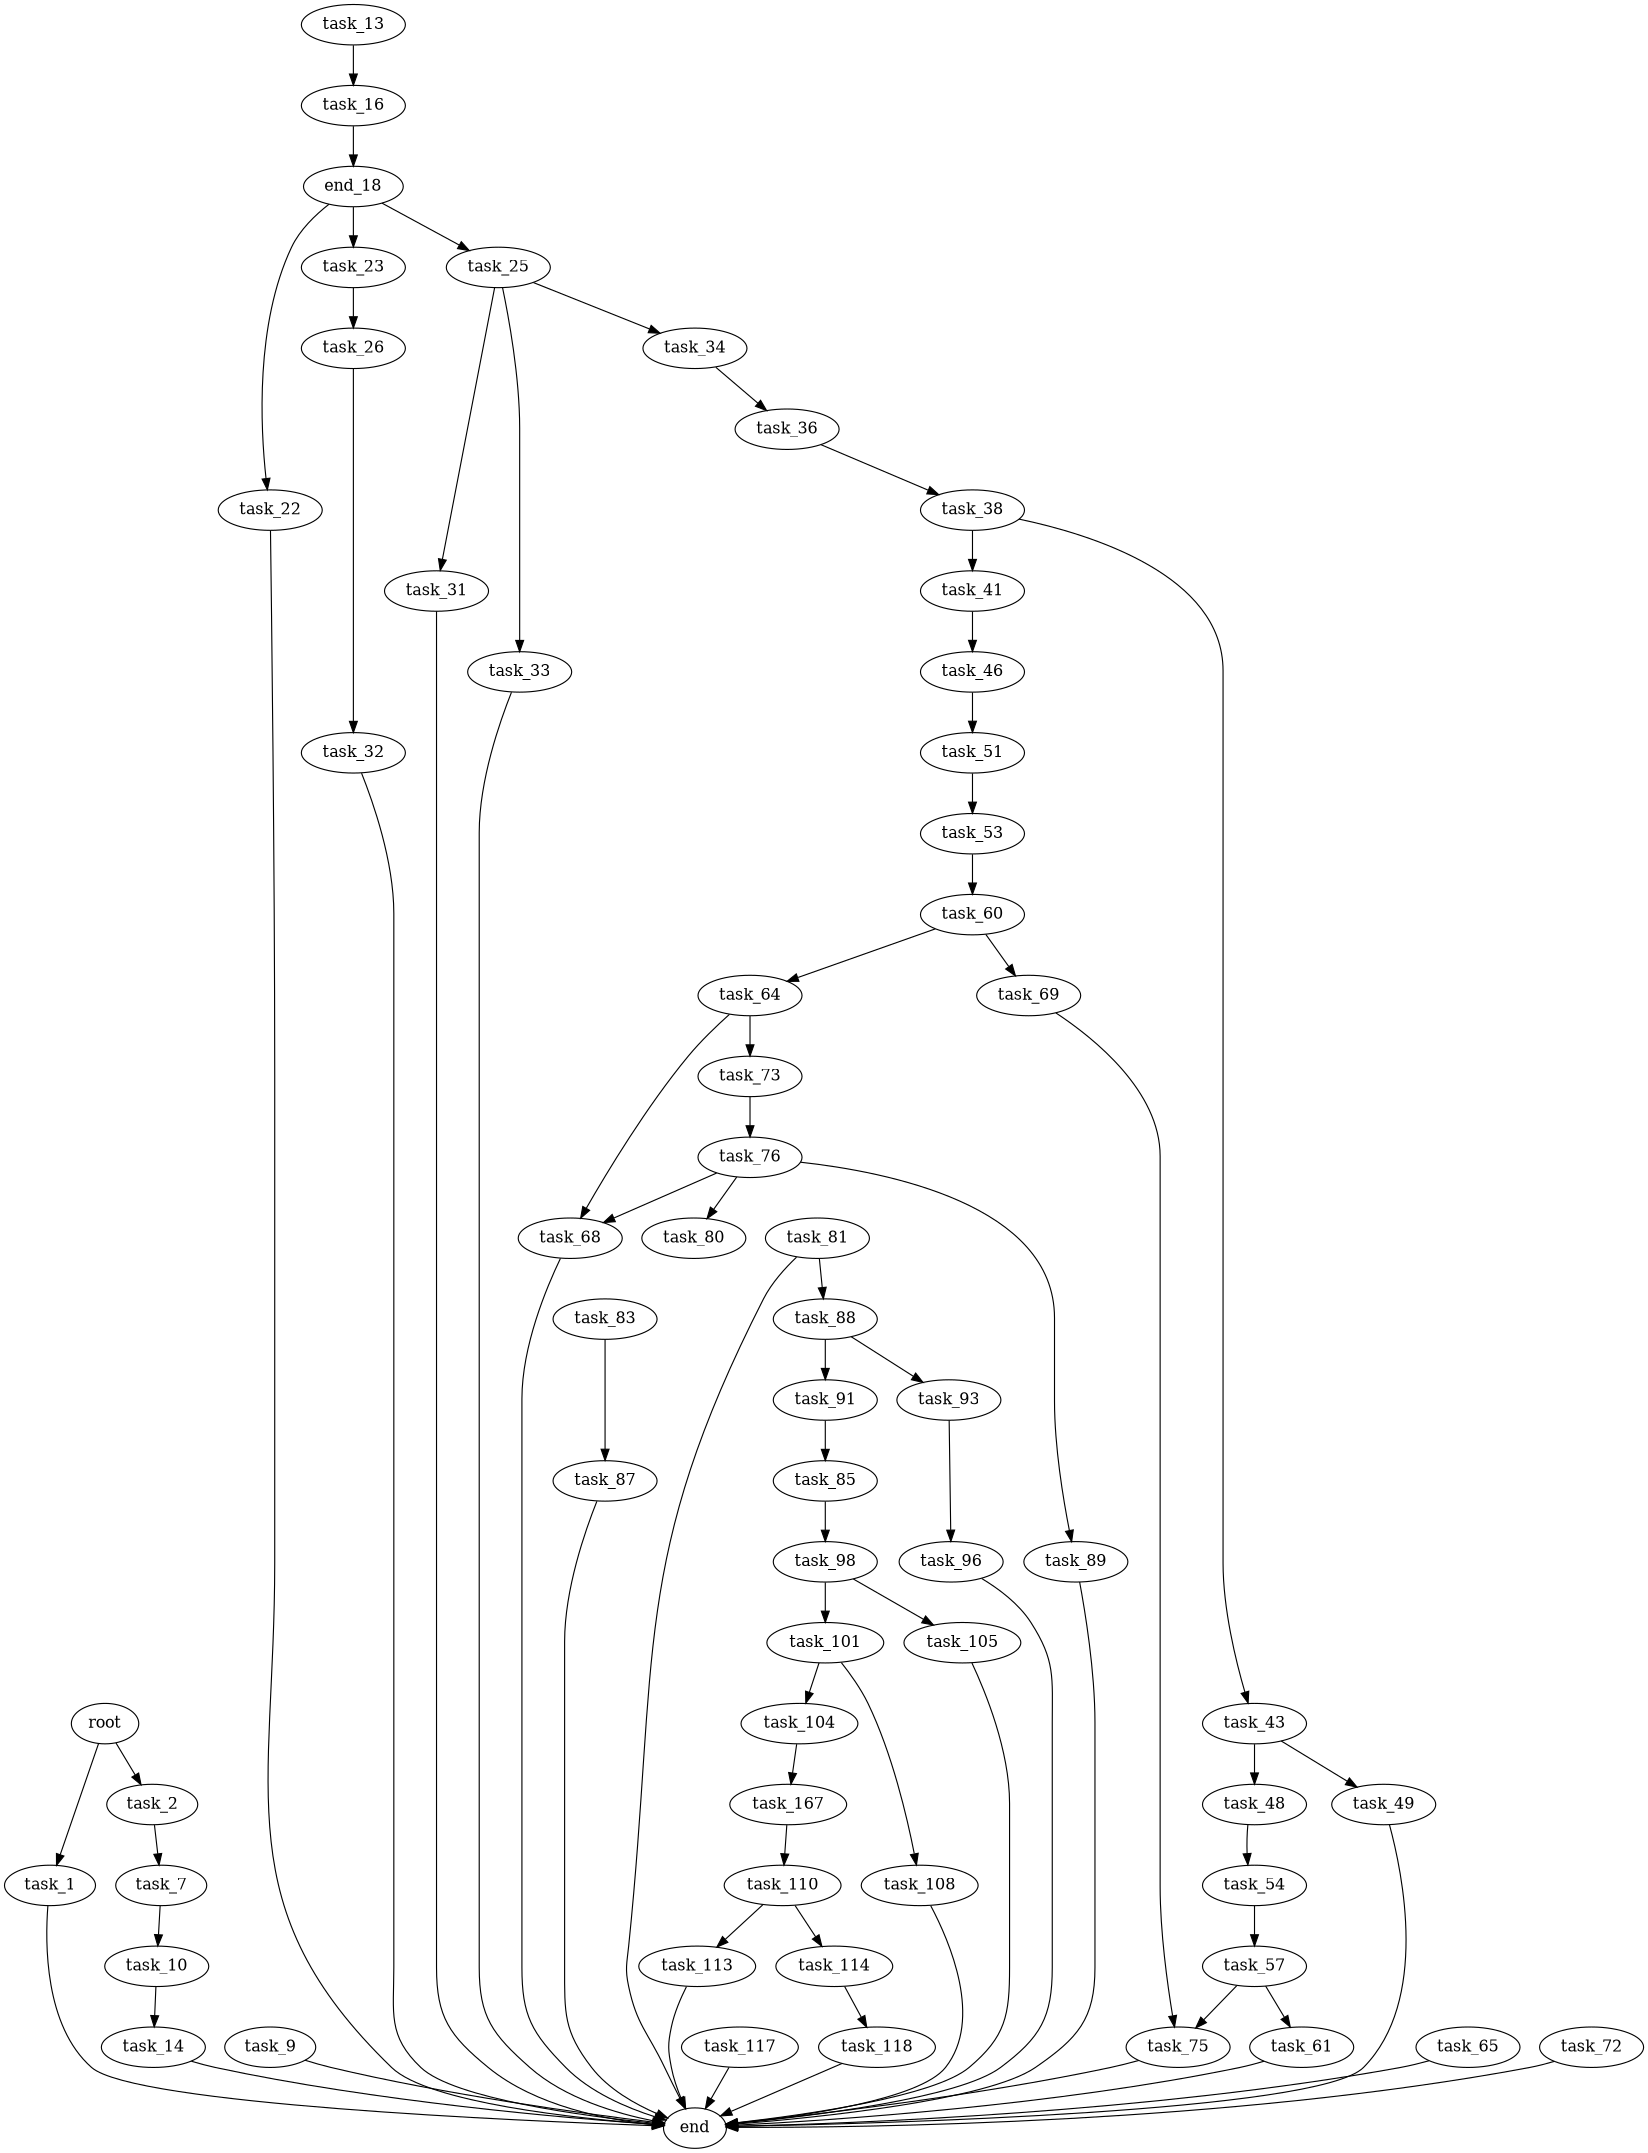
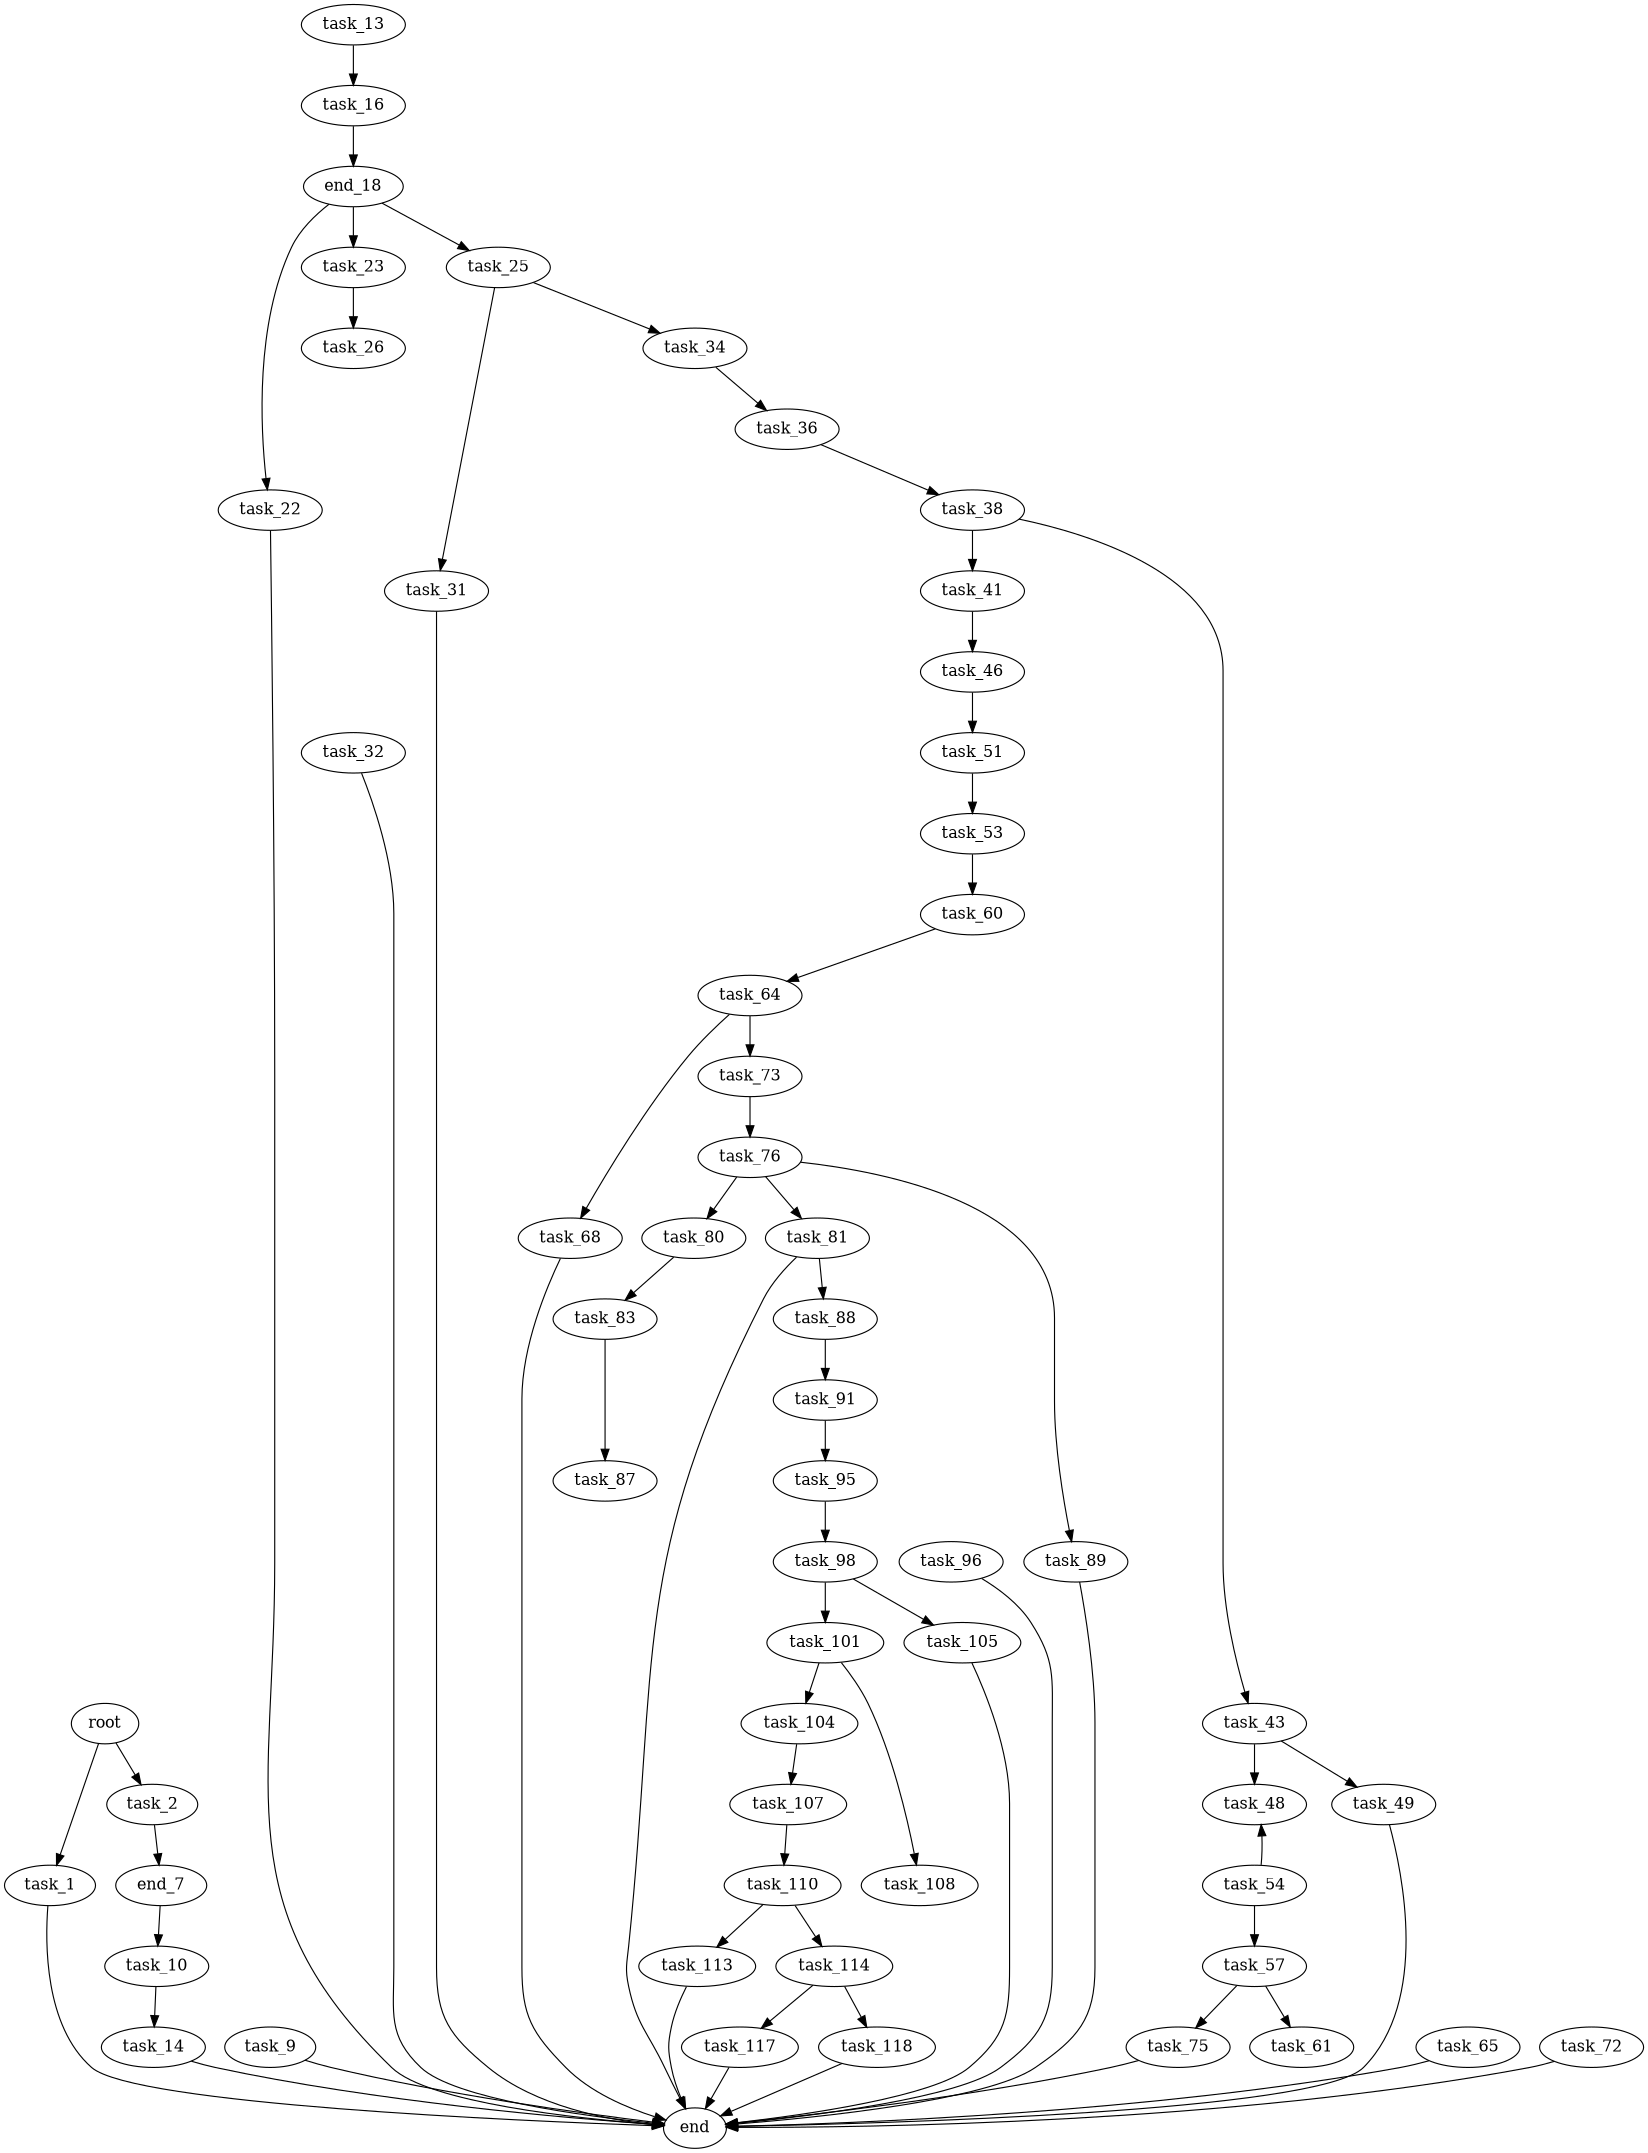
edge "task_26" -> "task_32": removed
node "task_33": removed
node "task_69": removed
edge "task_76" -> "task_68": now "task_76" -> "task_81"
edge "task_80" -> "task_83": added
node "task_93": removed
node "task_85": label "task_85" -> "task_95"
node "task_167": label "task_167" -> "task_107"
edge "task_87" -> "end": removed
edge "task_48" -> "task_54": reversed
node "task_7": label "task_7" -> "end_7"
edge "task_114" -> "task_117": added
edge "task_108" -> "end": removed
edge "task_61" -> "end": removed
